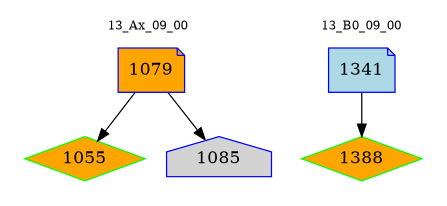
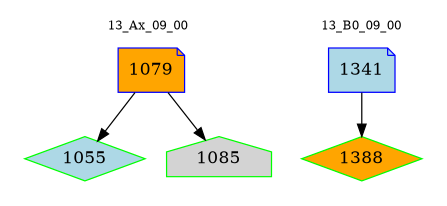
node "1055": fillcolor orange -> lightblue
node "1085": color blue -> green
